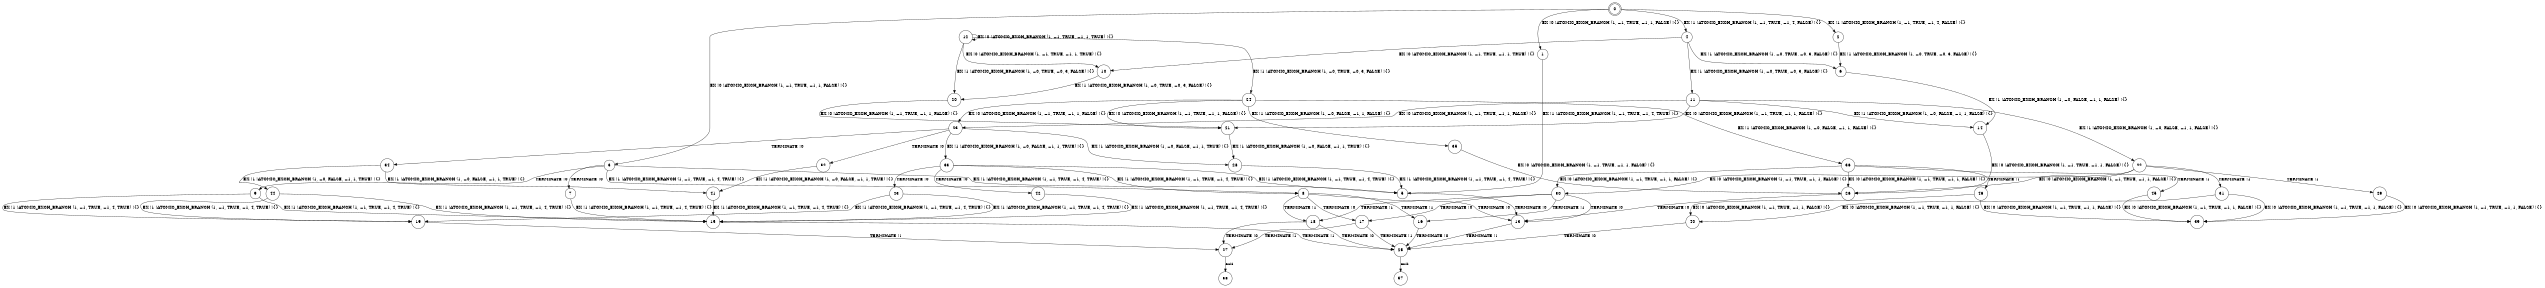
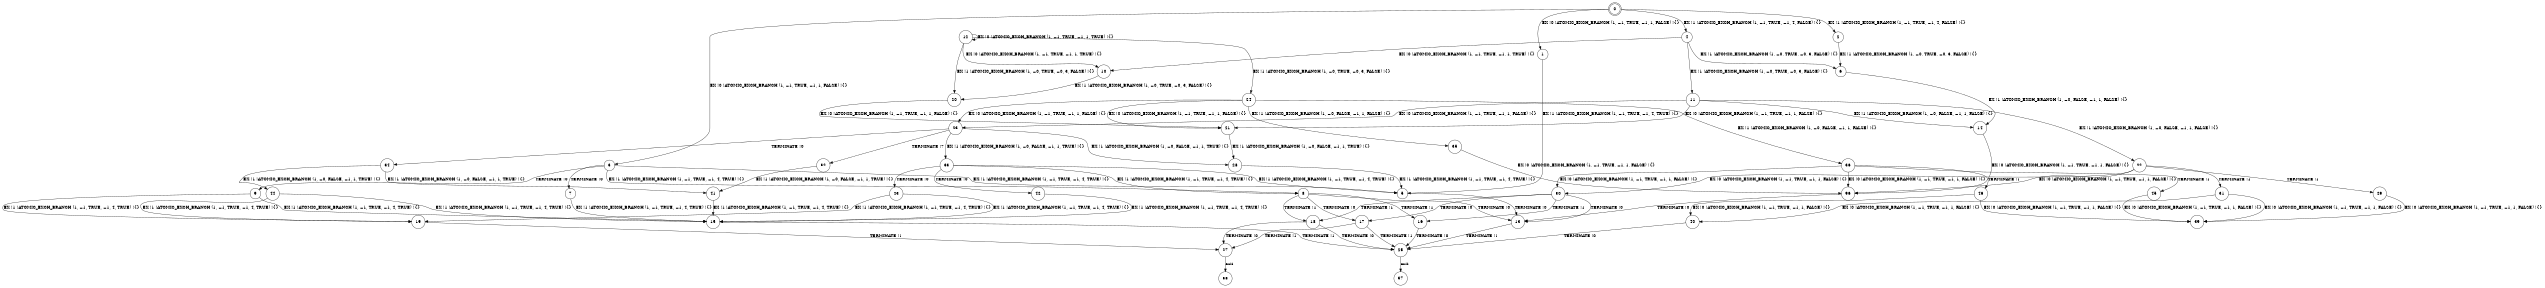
edge "23" -> "32": label "TERMINATE !0" -> "TERMINATE !7"
node "26": label "26" -> "96"
